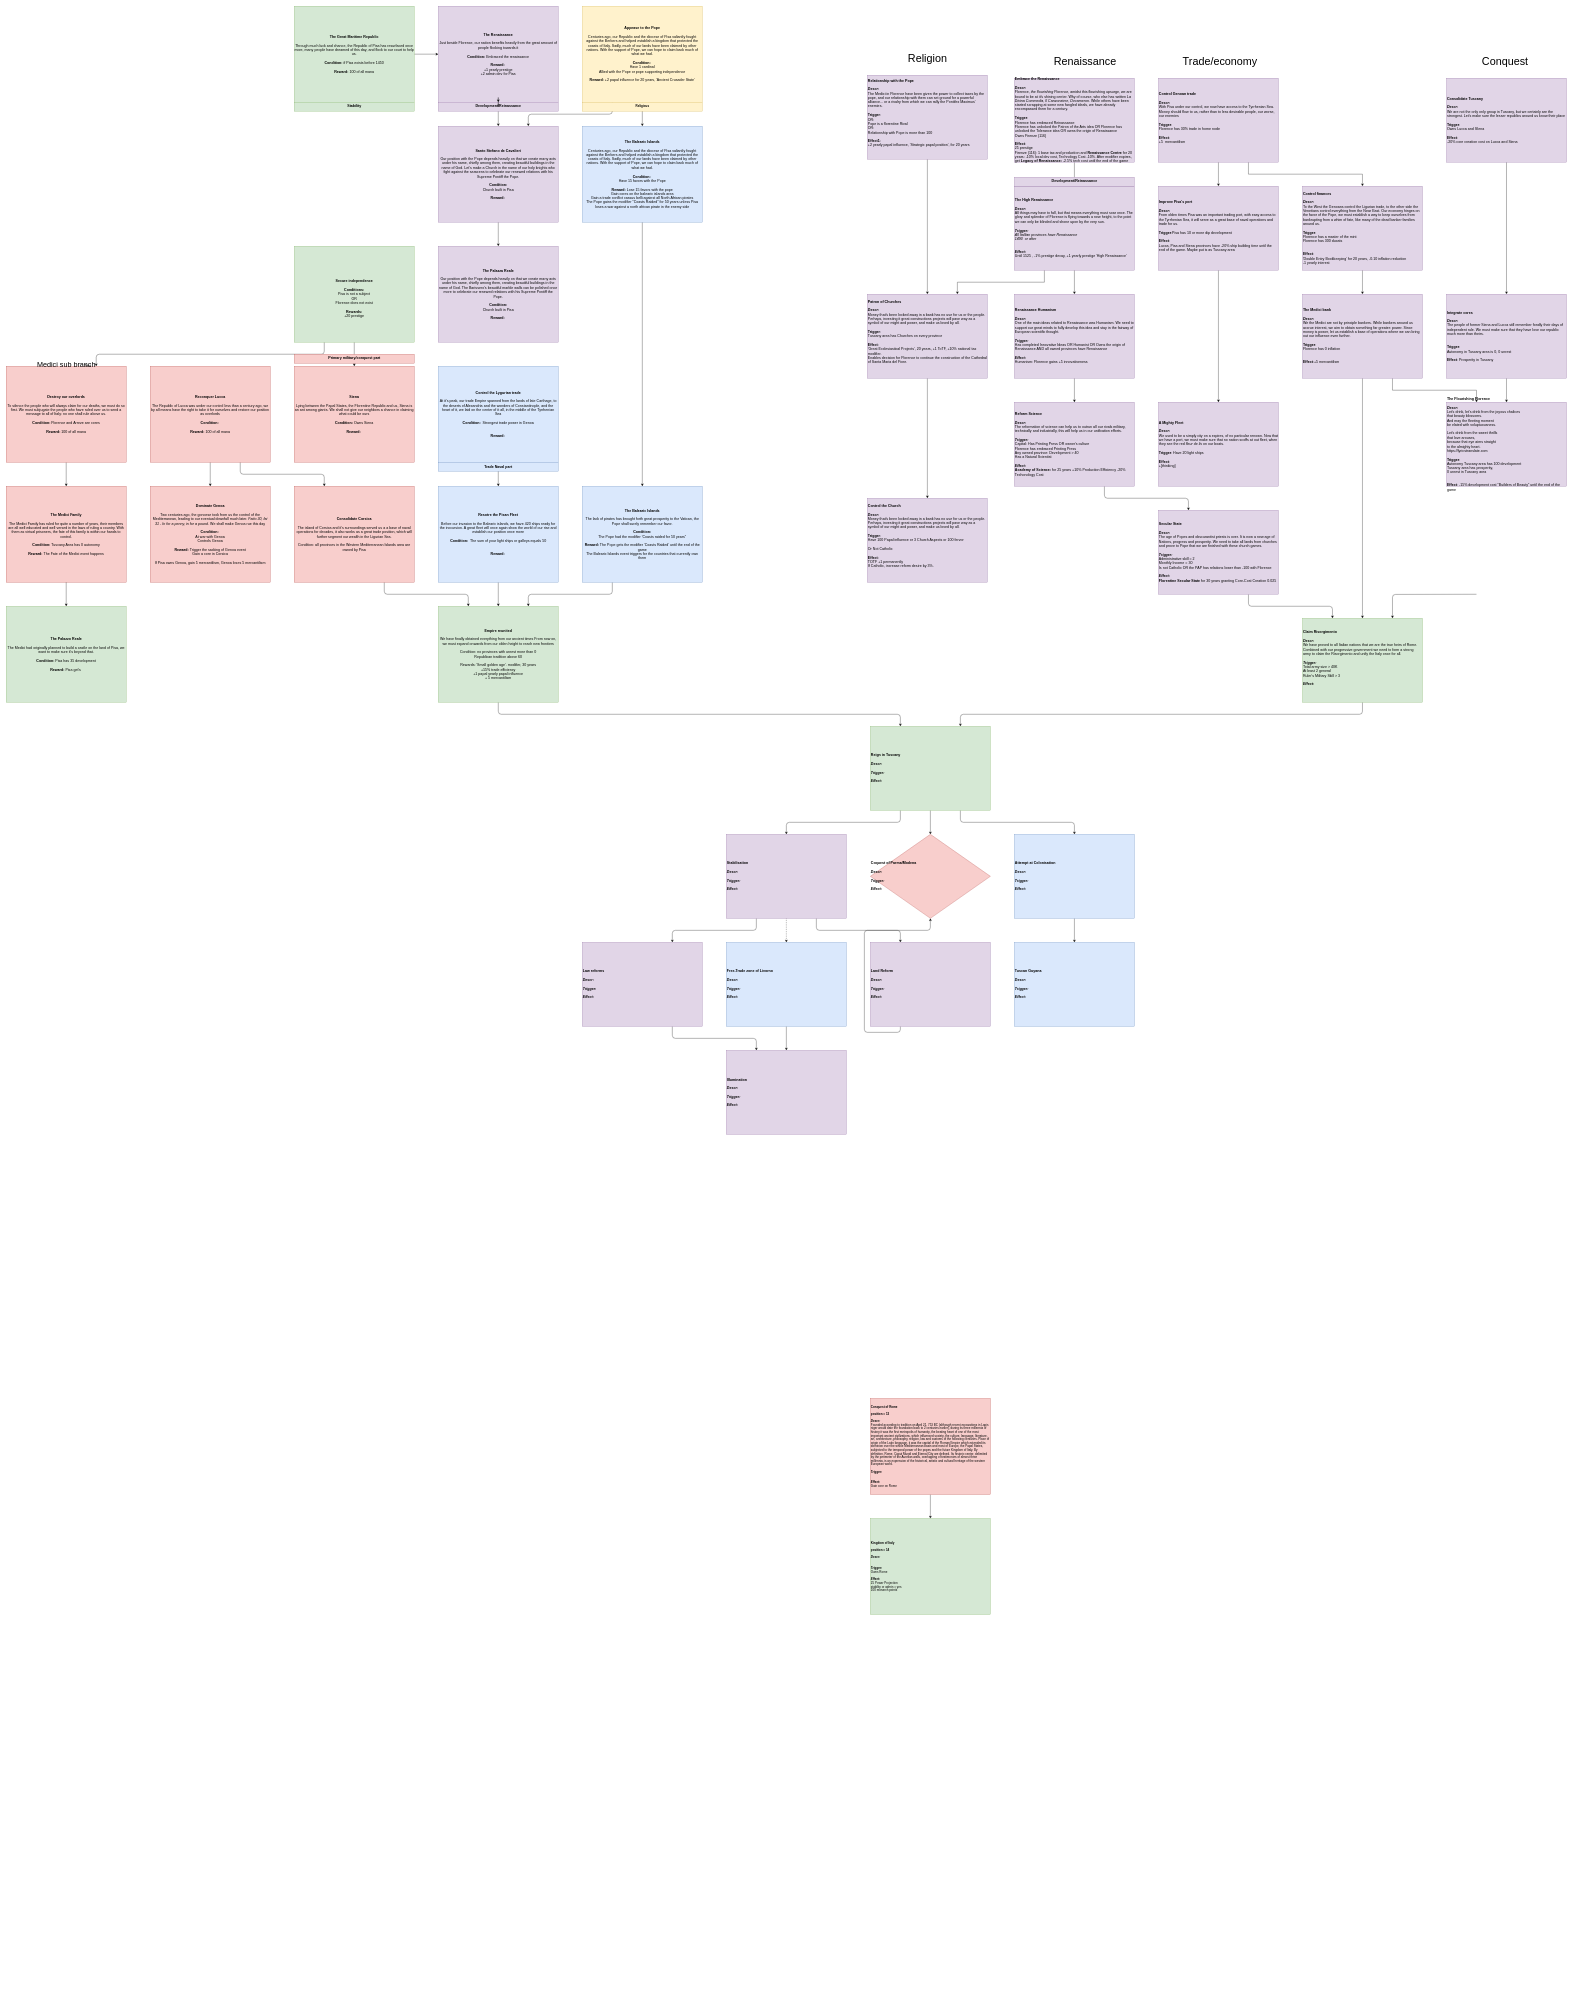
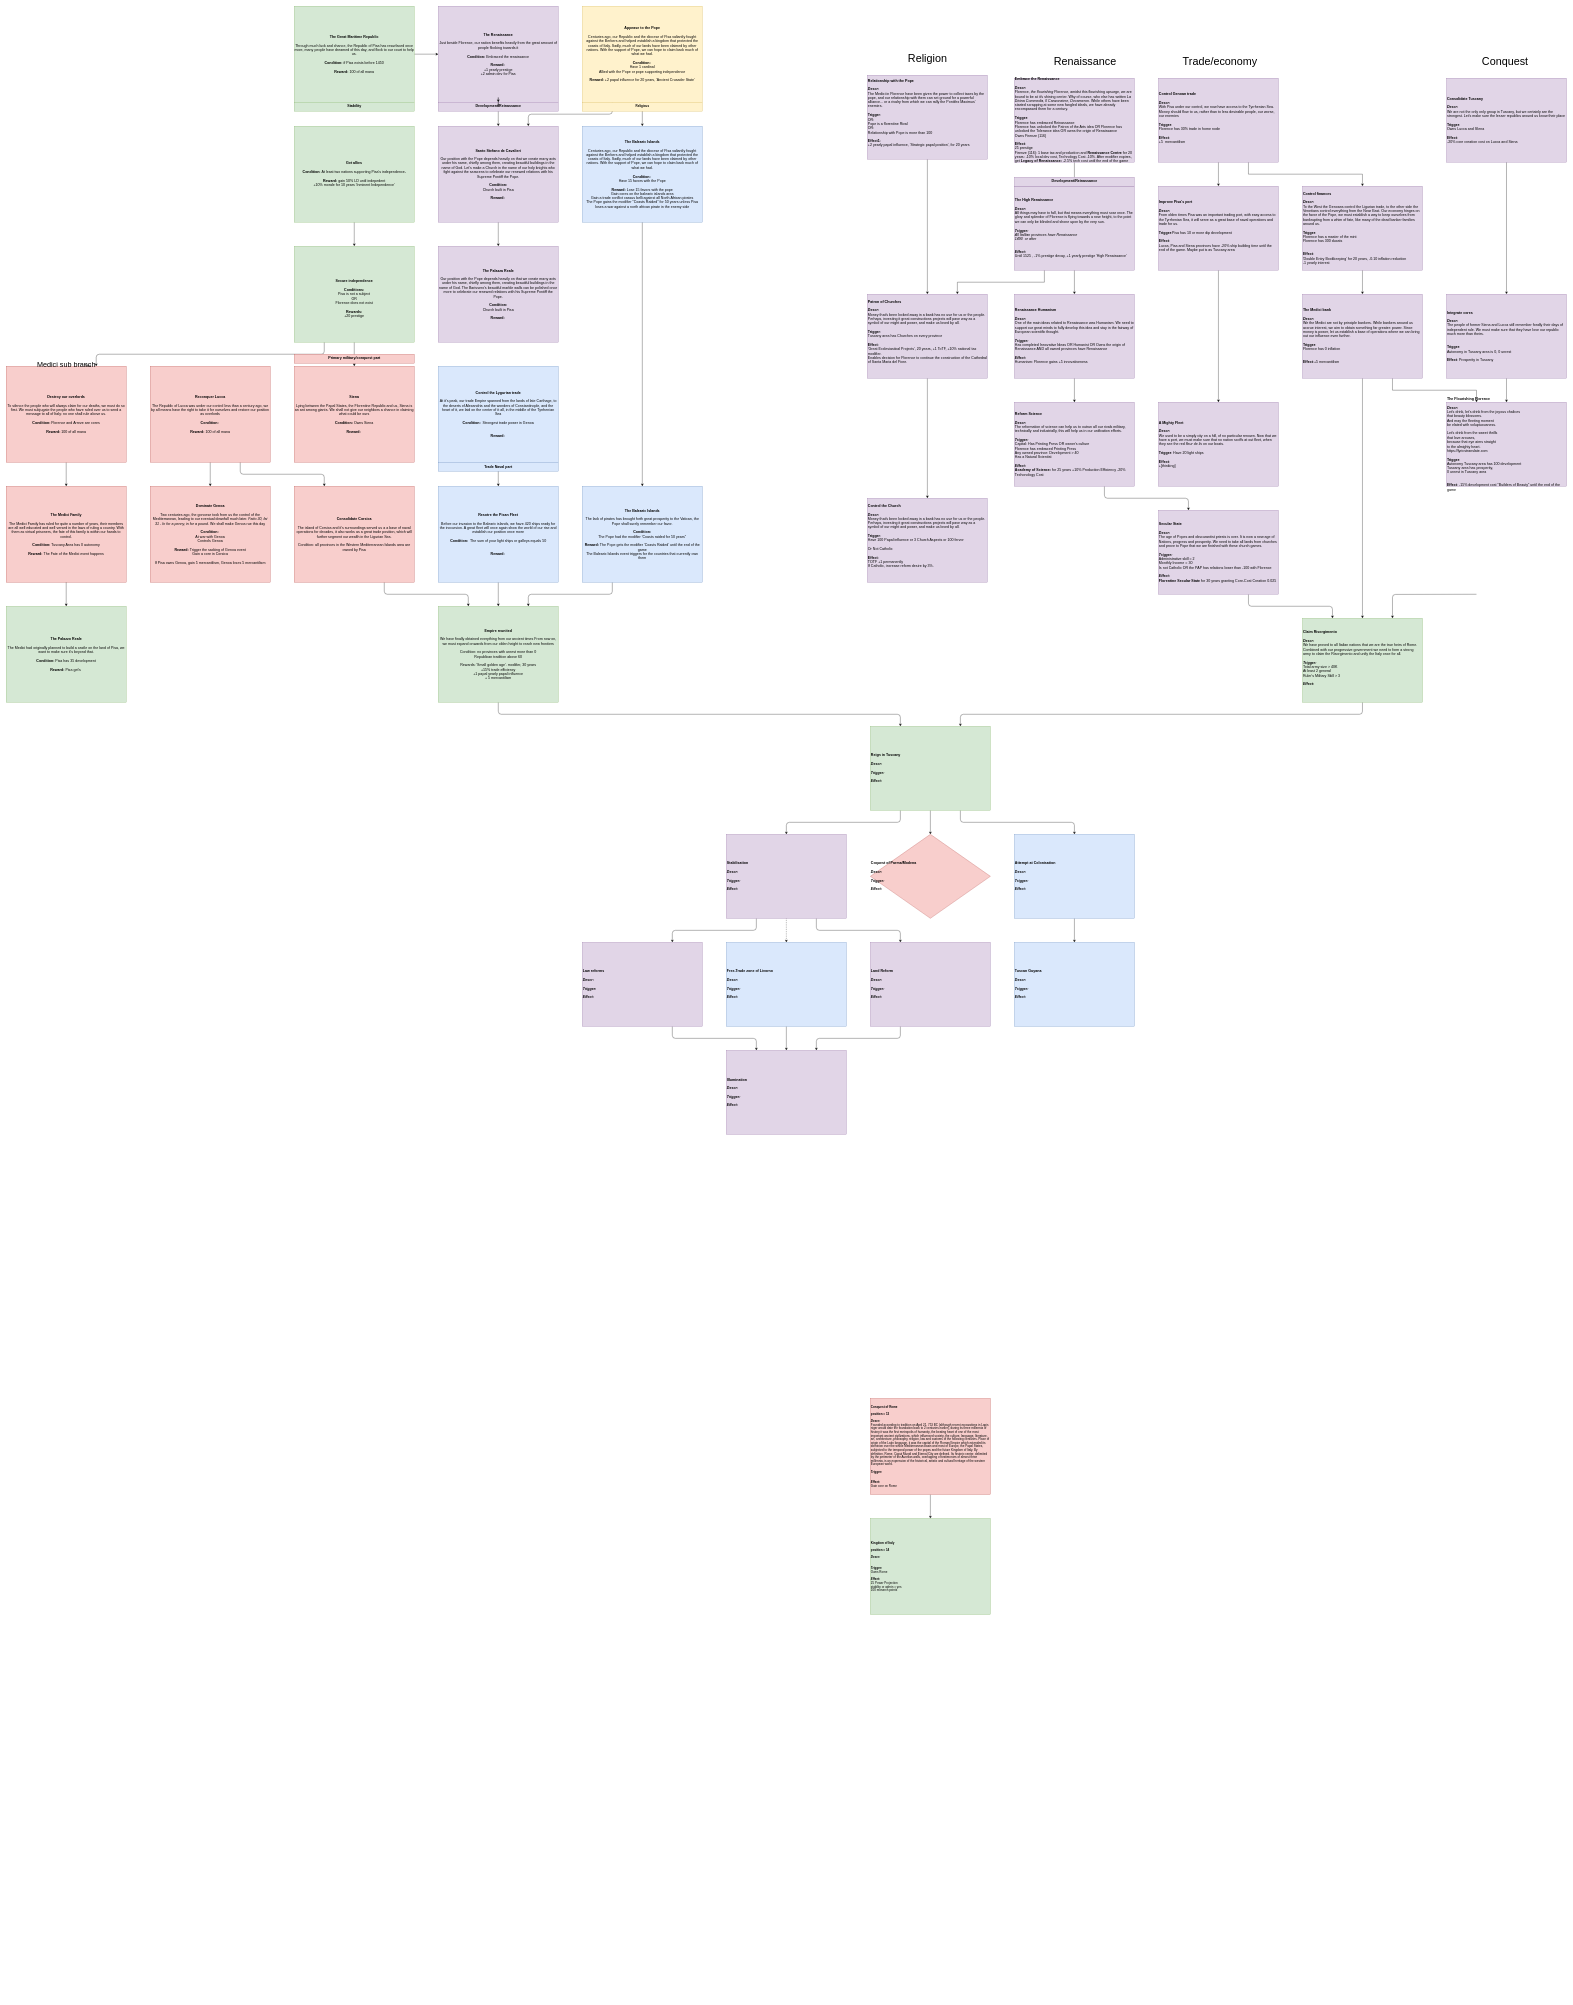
node "Get allies Condition: At least two nations supporting Pisa's independence. Reward: gain 50% LD until indepedent +10% morale for 10 years 'Inminent Independence'": added
edge "Get allies Condition: At least two nations supporting Pisa's independence. Reward: gain 50% LD until indepedent +10% morale for 10 years 'Inminent Independence'" -> "Secure independence Conditions: Pisa is not a subject OR Florence does not exist Rewards: +20 prestige": added
node "A Mighty Fleet Descr: We used to be a simply city on a expires, of no particular renown. Now that we have a port, we must make sure that no nation scoffs at out fleet, when they see the red fleur de lis on our boats. Trigger: Have 20 light ships Effect: +[thinking]": label "A Mighty Fleet Descr: We used to be a simply city on a expires, of no particular renown. Now that we have a port, we must make sure that no nation scoffs at out fleet, when they see the red fleur de lis on our boats. Trigger: Have 20 light ships Effect: +[thinking]" -> "A Mighty Fleet Descr: We used to be a simply city on a hill, of no particular renown. Now that we have a port, we must make sure that no nation scoffs at out fleet, when they see the red fleur de lis on our boats. Trigger: Have 20 light ships Effect: +[thinking]"
edge "Land Reform Descr: Trigger: Effect:" -> "Coquest of Parma/Modena Descr: Trigger: Effect:": now "Land Reform Descr: Trigger: Effect:" -> "Illumination Descr: Trigger: Effect:"
